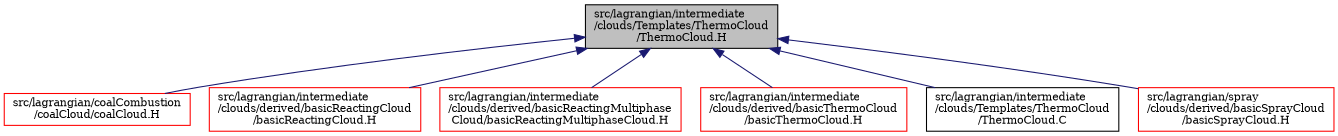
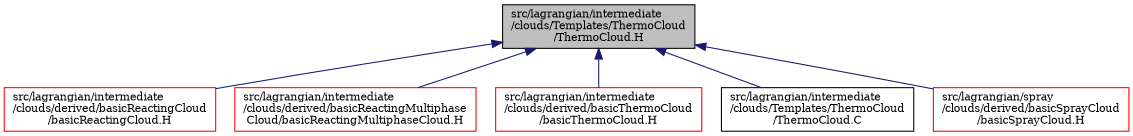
node "src/lagrangian/coalCombustion /coalCloud/coalCloud.H": removed
